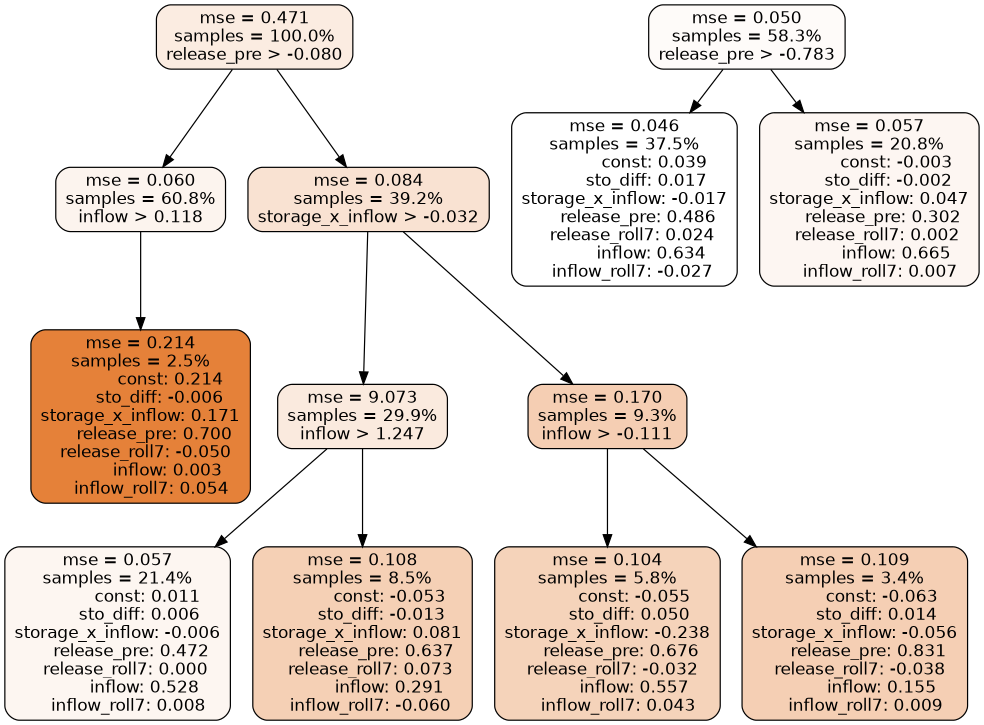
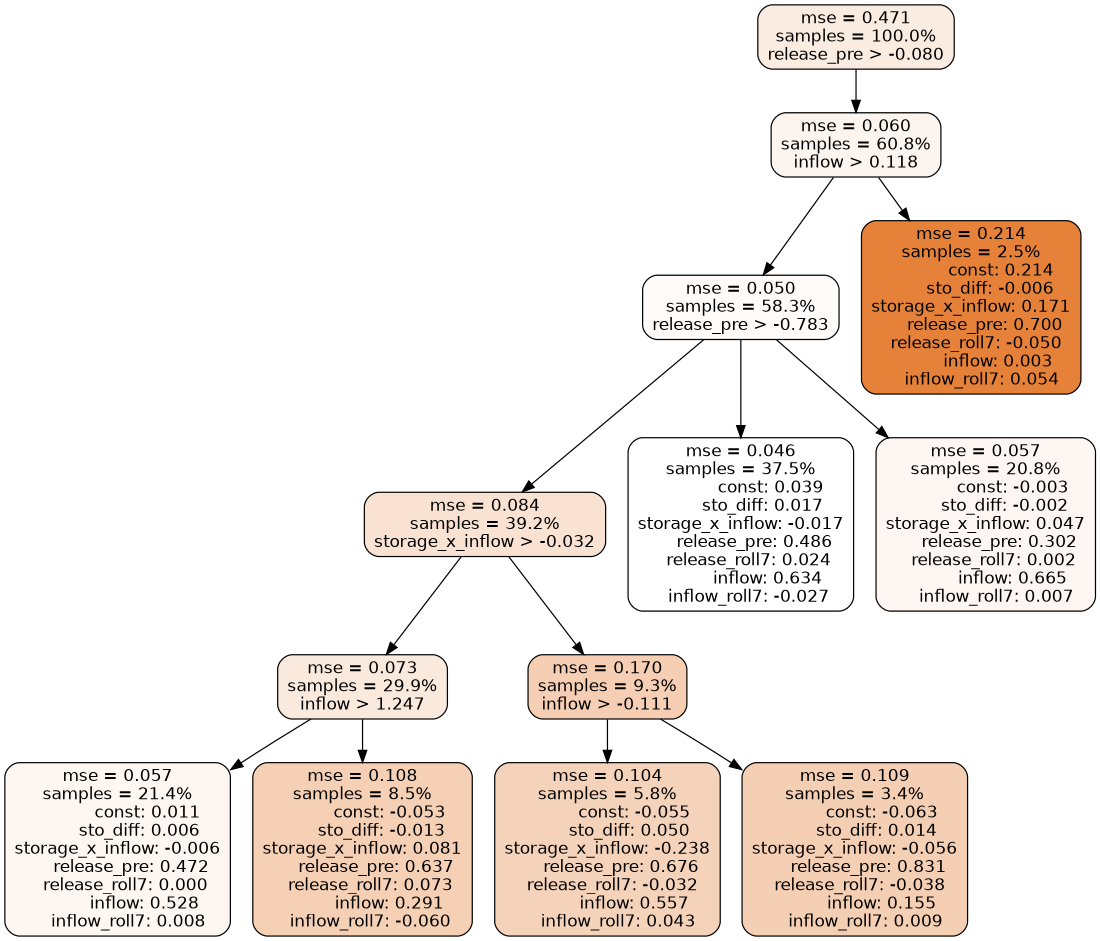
edge "mse = 0.471 samples = 100.0% release_pre > -0.080" -> "mse = 0.084 samples = 39.2% storage_x_inflow > -0.032": now "mse = 0.050 samples = 58.3% release_pre > -0.783" -> "mse = 0.084 samples = 39.2% storage_x_inflow > -0.032"
edge "mse = 0.060 samples = 60.8% inflow > 0.118" -> "mse = 0.050 samples = 58.3% release_pre > -0.783": added
node "mse = 9.073 samples = 29.9% inflow > 1.247": label "mse = 9.073 samples = 29.9% inflow > 1.247" -> "mse = 0.073 samples = 29.9% inflow > 1.247"
